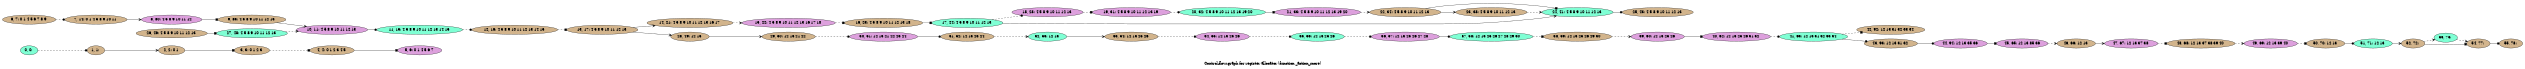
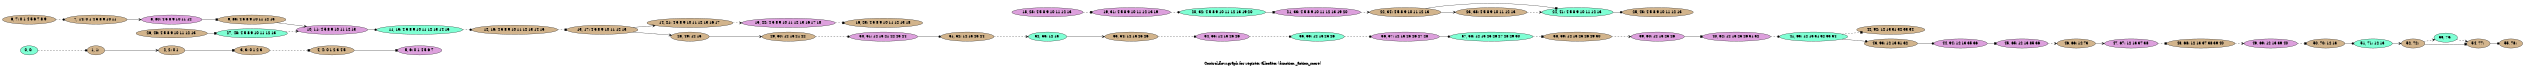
node "17, 24: 4 5 8 9 10 11 12 13": removed
node "46, 66: 12 13": label "46, 66: 12 13" -> "46, 66: 12 73"
